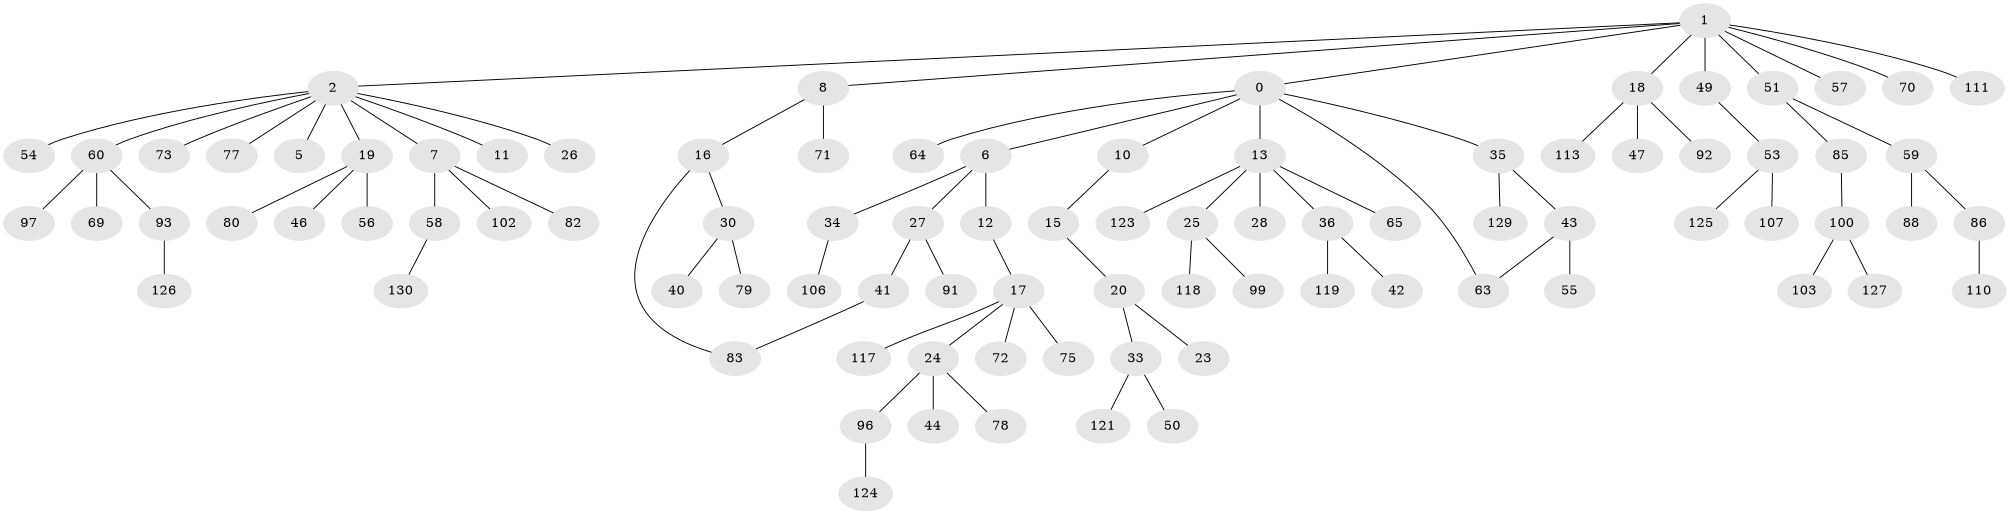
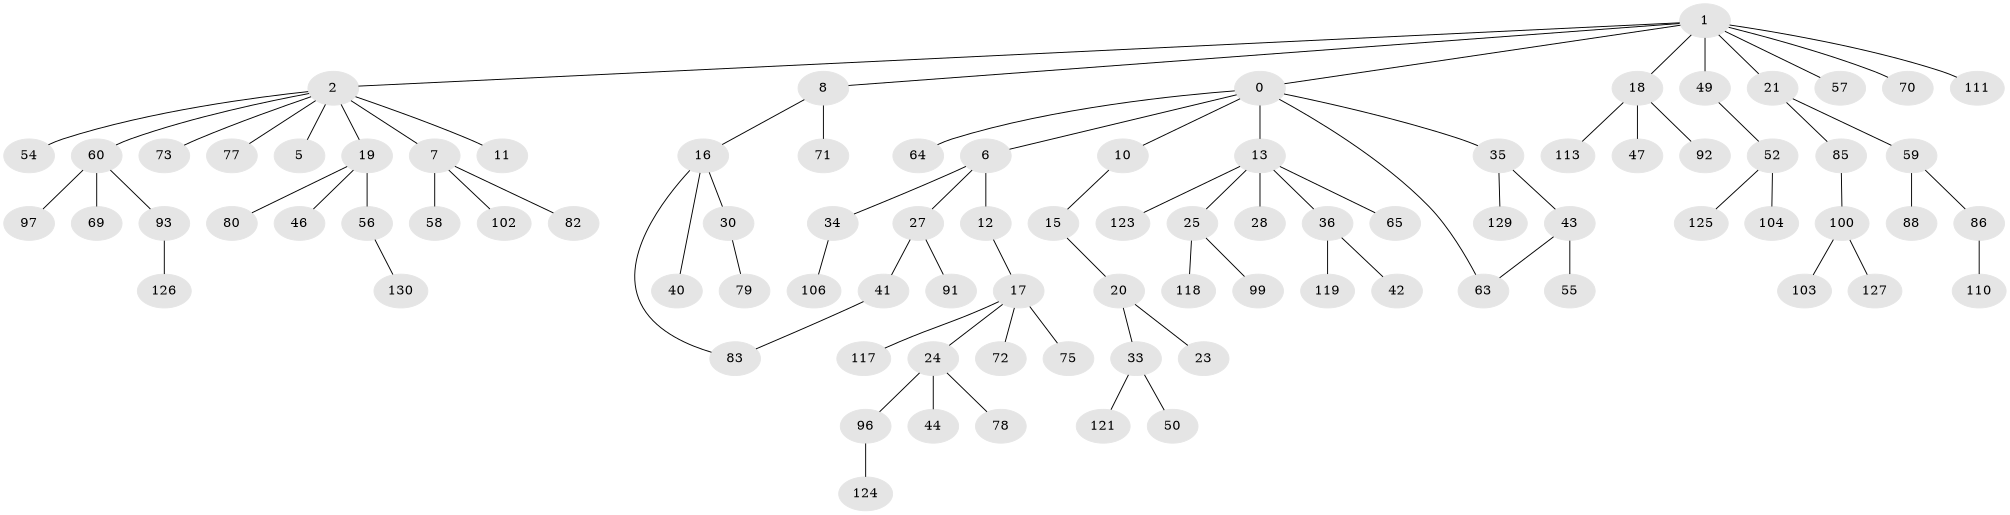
node "51": label "51" -> "21"
node "26": removed
node "53": label "53" -> "52"
node "107": label "107" -> "104"
edge "58" -- "130": now "56" -- "130"
edge "30" -- "40": now "16" -- "40"
